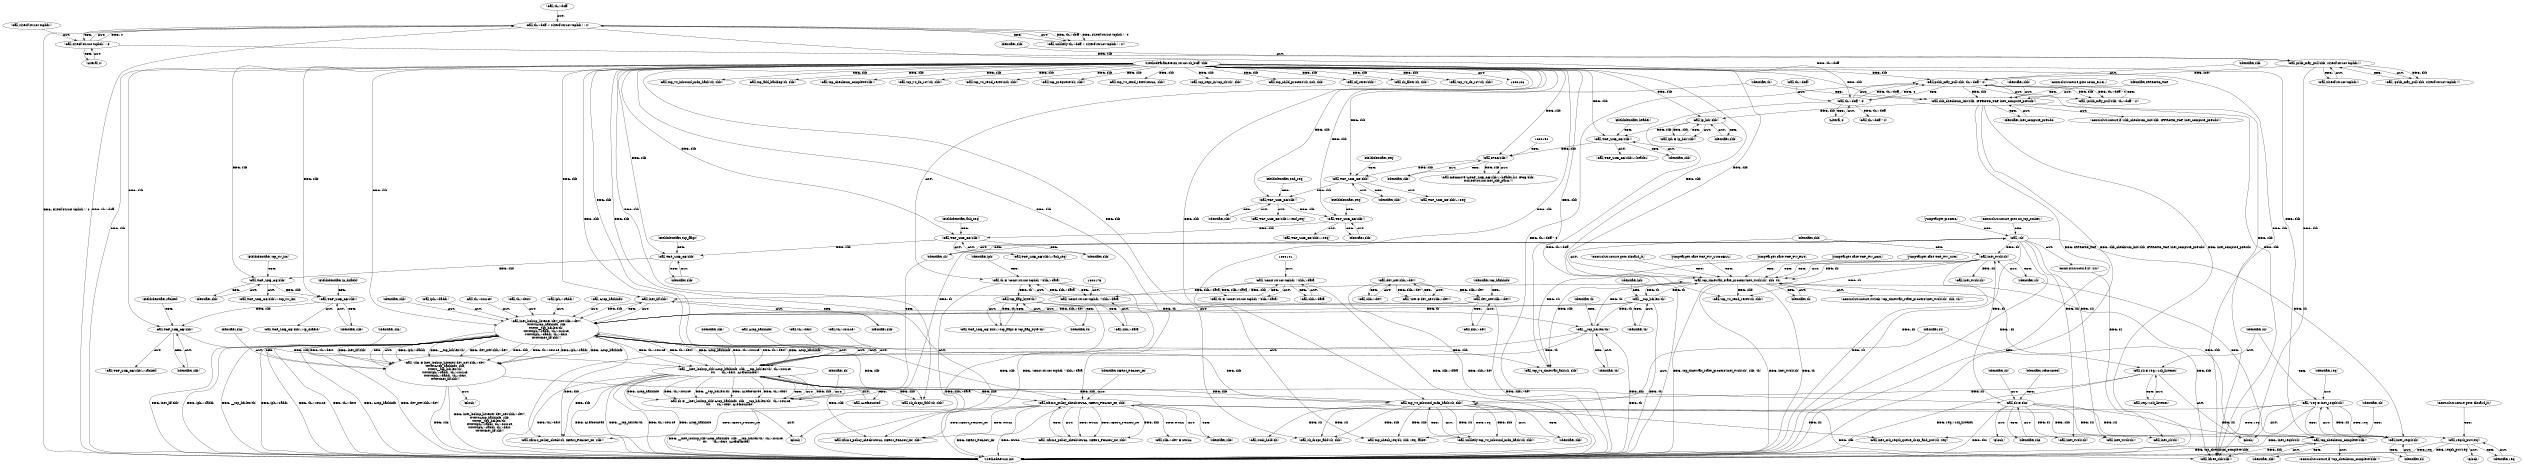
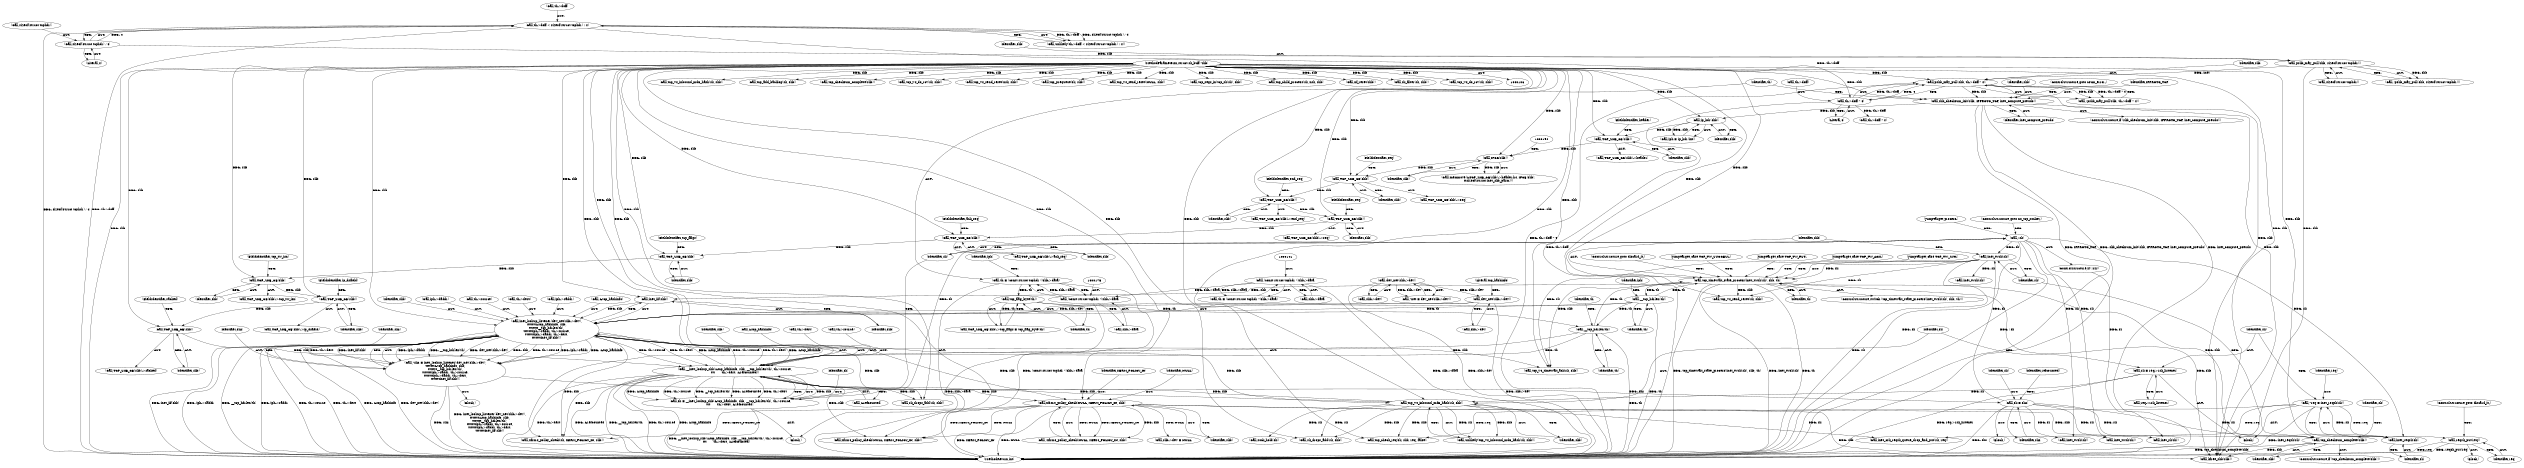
node "(Call,iph = ip_hdr(skb))": label "(Call,iph = ip_hdr(skb))" -> "(Call,iph = ip_hdr(int))"
node "(Identifier,tcp_hashinfo)": label "(Identifier,tcp_hashinfo)" -> "(Literal,tcp_hashinfo)"
node "(Identifier,NULL)": added
